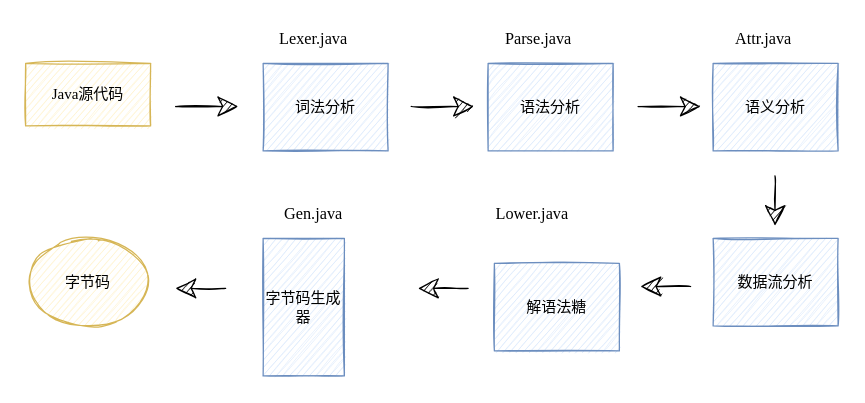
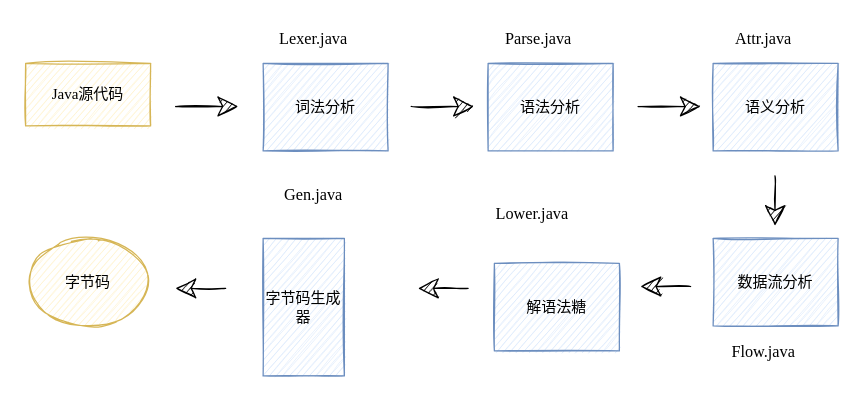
node "Gen.java": moved (313, 213) -> (313, 194)
node "Flow.java": added
